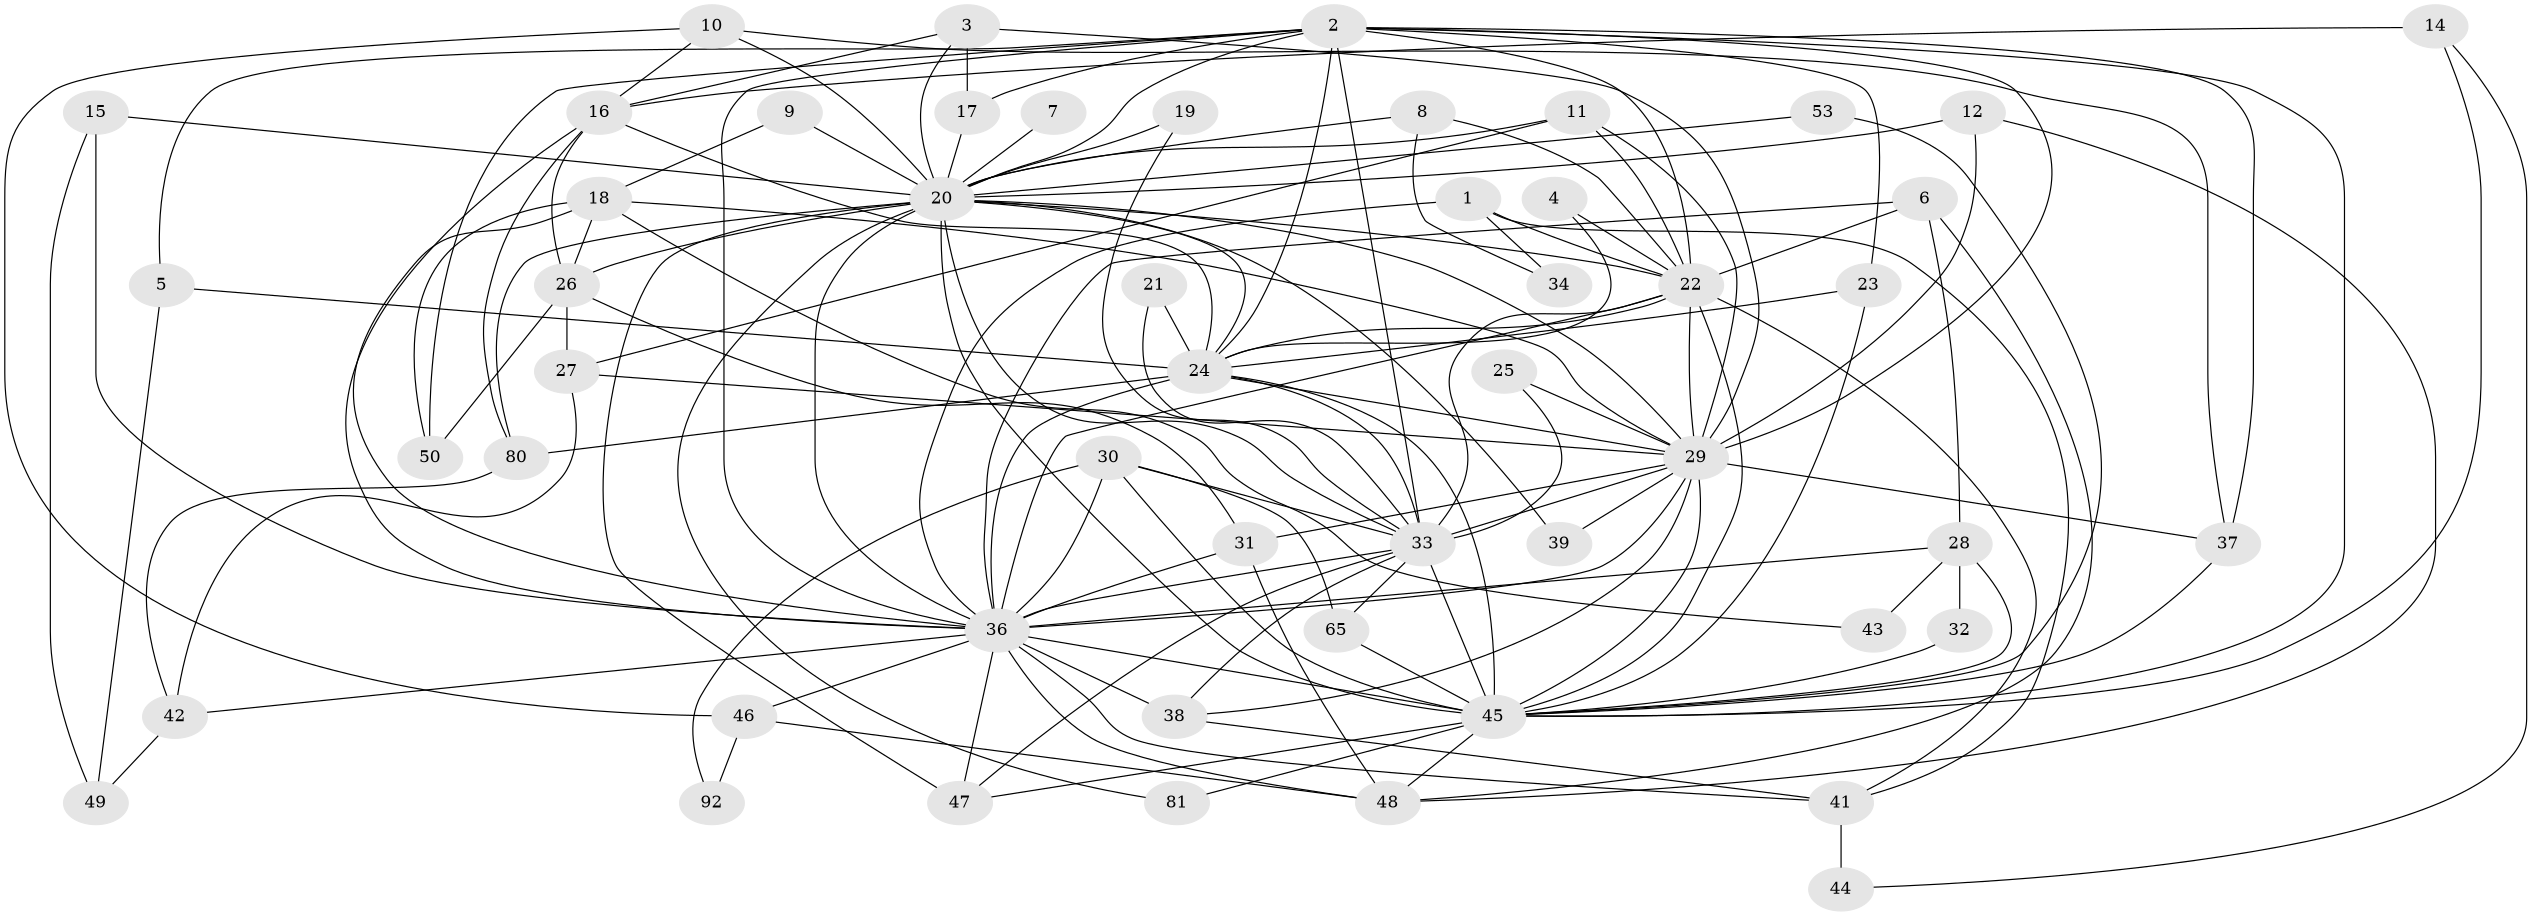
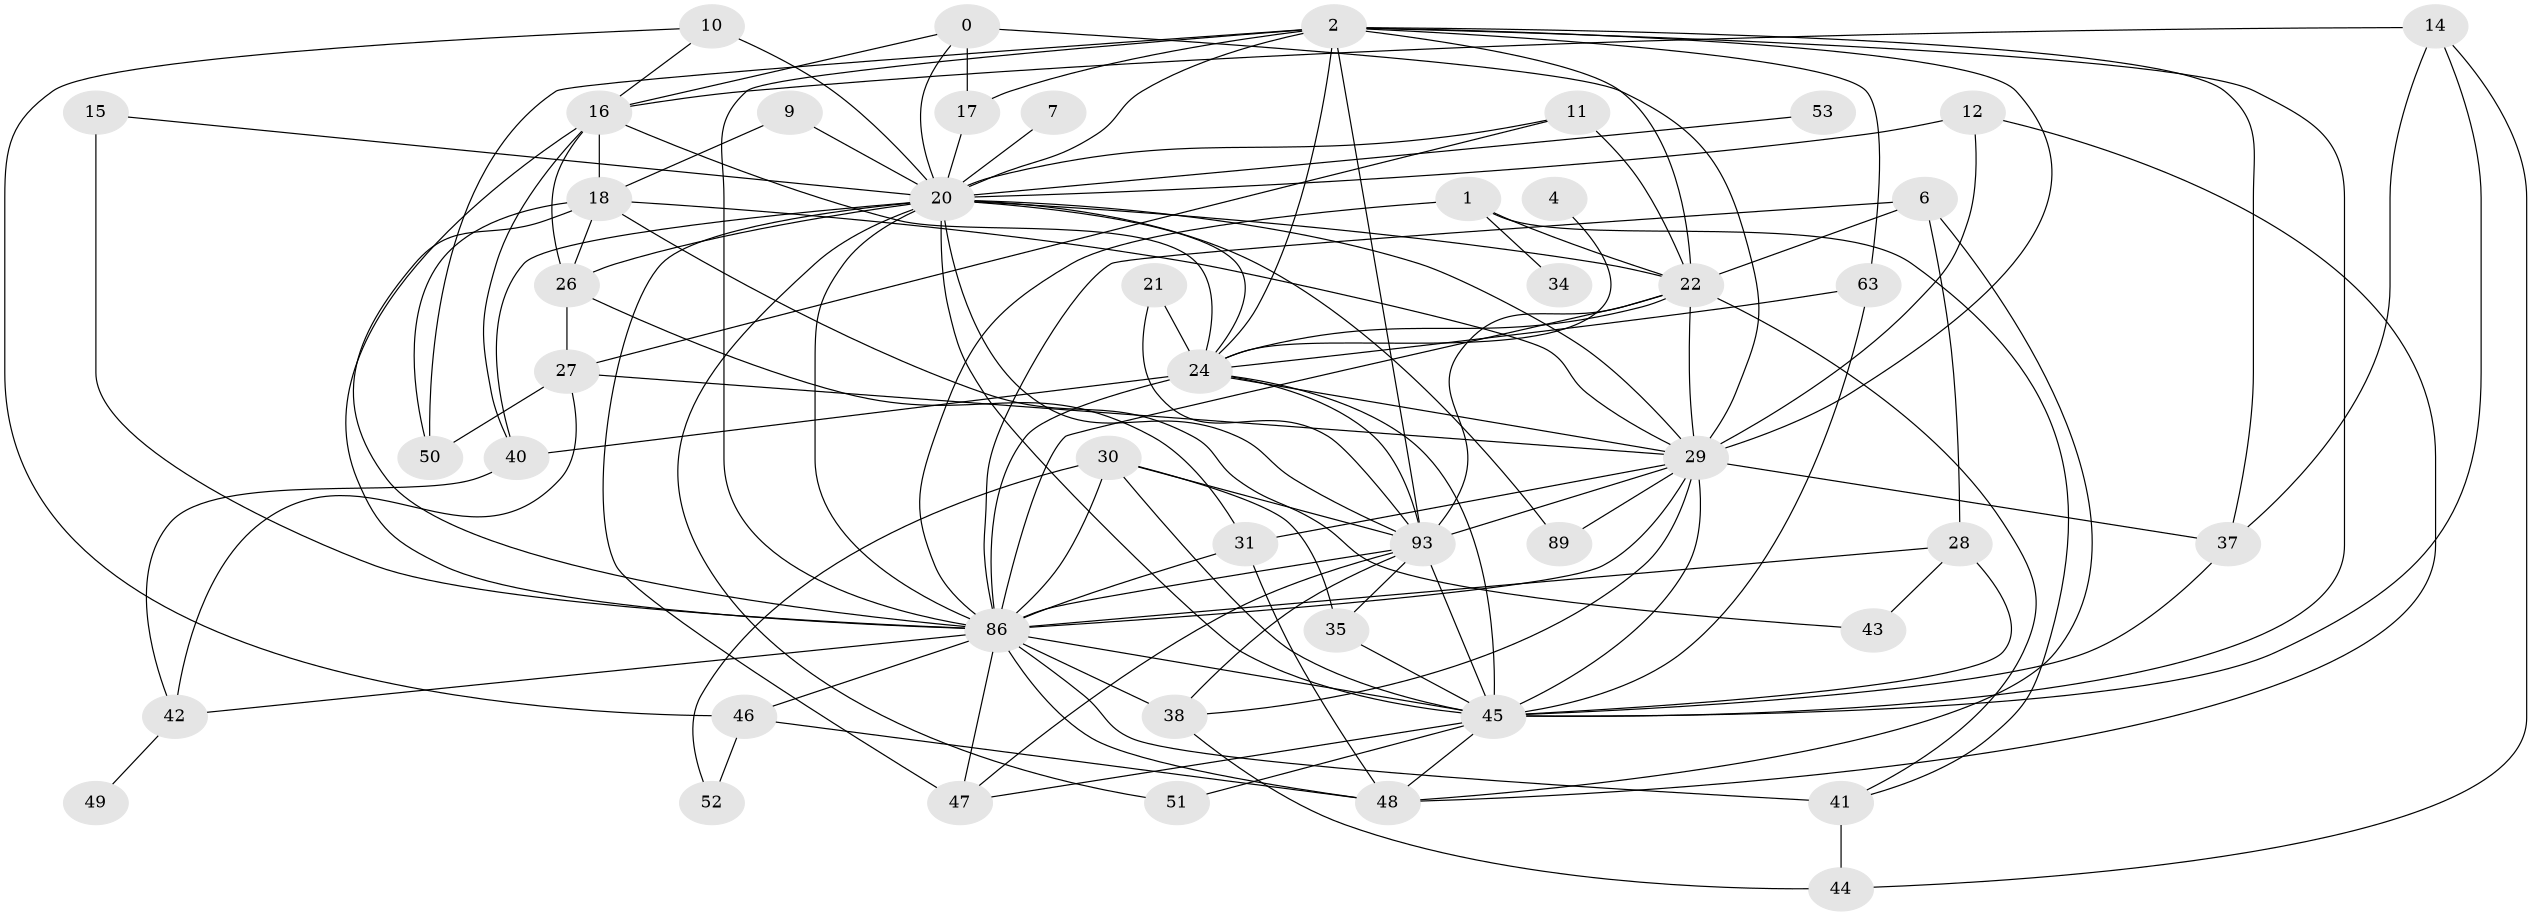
node "3": label "3" -> "0"
edge "10" -- "37": now "14" -- "37"
node "19": removed
node "8": removed
edge "16" -- "18": added
edge "4" -- "22": removed
edge "11" -- "29": removed
node "5": removed
node "23": label "23" -> "63"
edge "26" -- "50": now "27" -- "50"
node "25": removed
edge "15" -- "49": removed
node "80": label "80" -> "40"
node "33": label "33" -> "93"
node "39": label "39" -> "89"
edge "22" -- "45": removed
edge "53" -- "45": removed
node "36": label "36" -> "86"
node "65": label "65" -> "35"
node "32": removed
edge "38" -- "41": now "38" -- "44"
node "92": label "92" -> "52"
node "81": label "81" -> "51"
